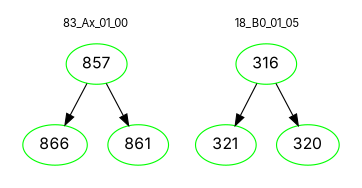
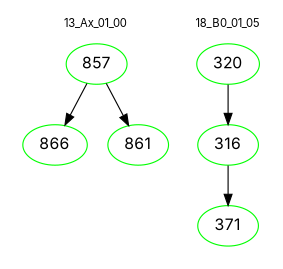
cluster "83_Ax_01_00": label "83_Ax_01_00" -> "13_Ax_01_00"
edge "316" -> "320": reversed
node "321": label "321" -> "371"
